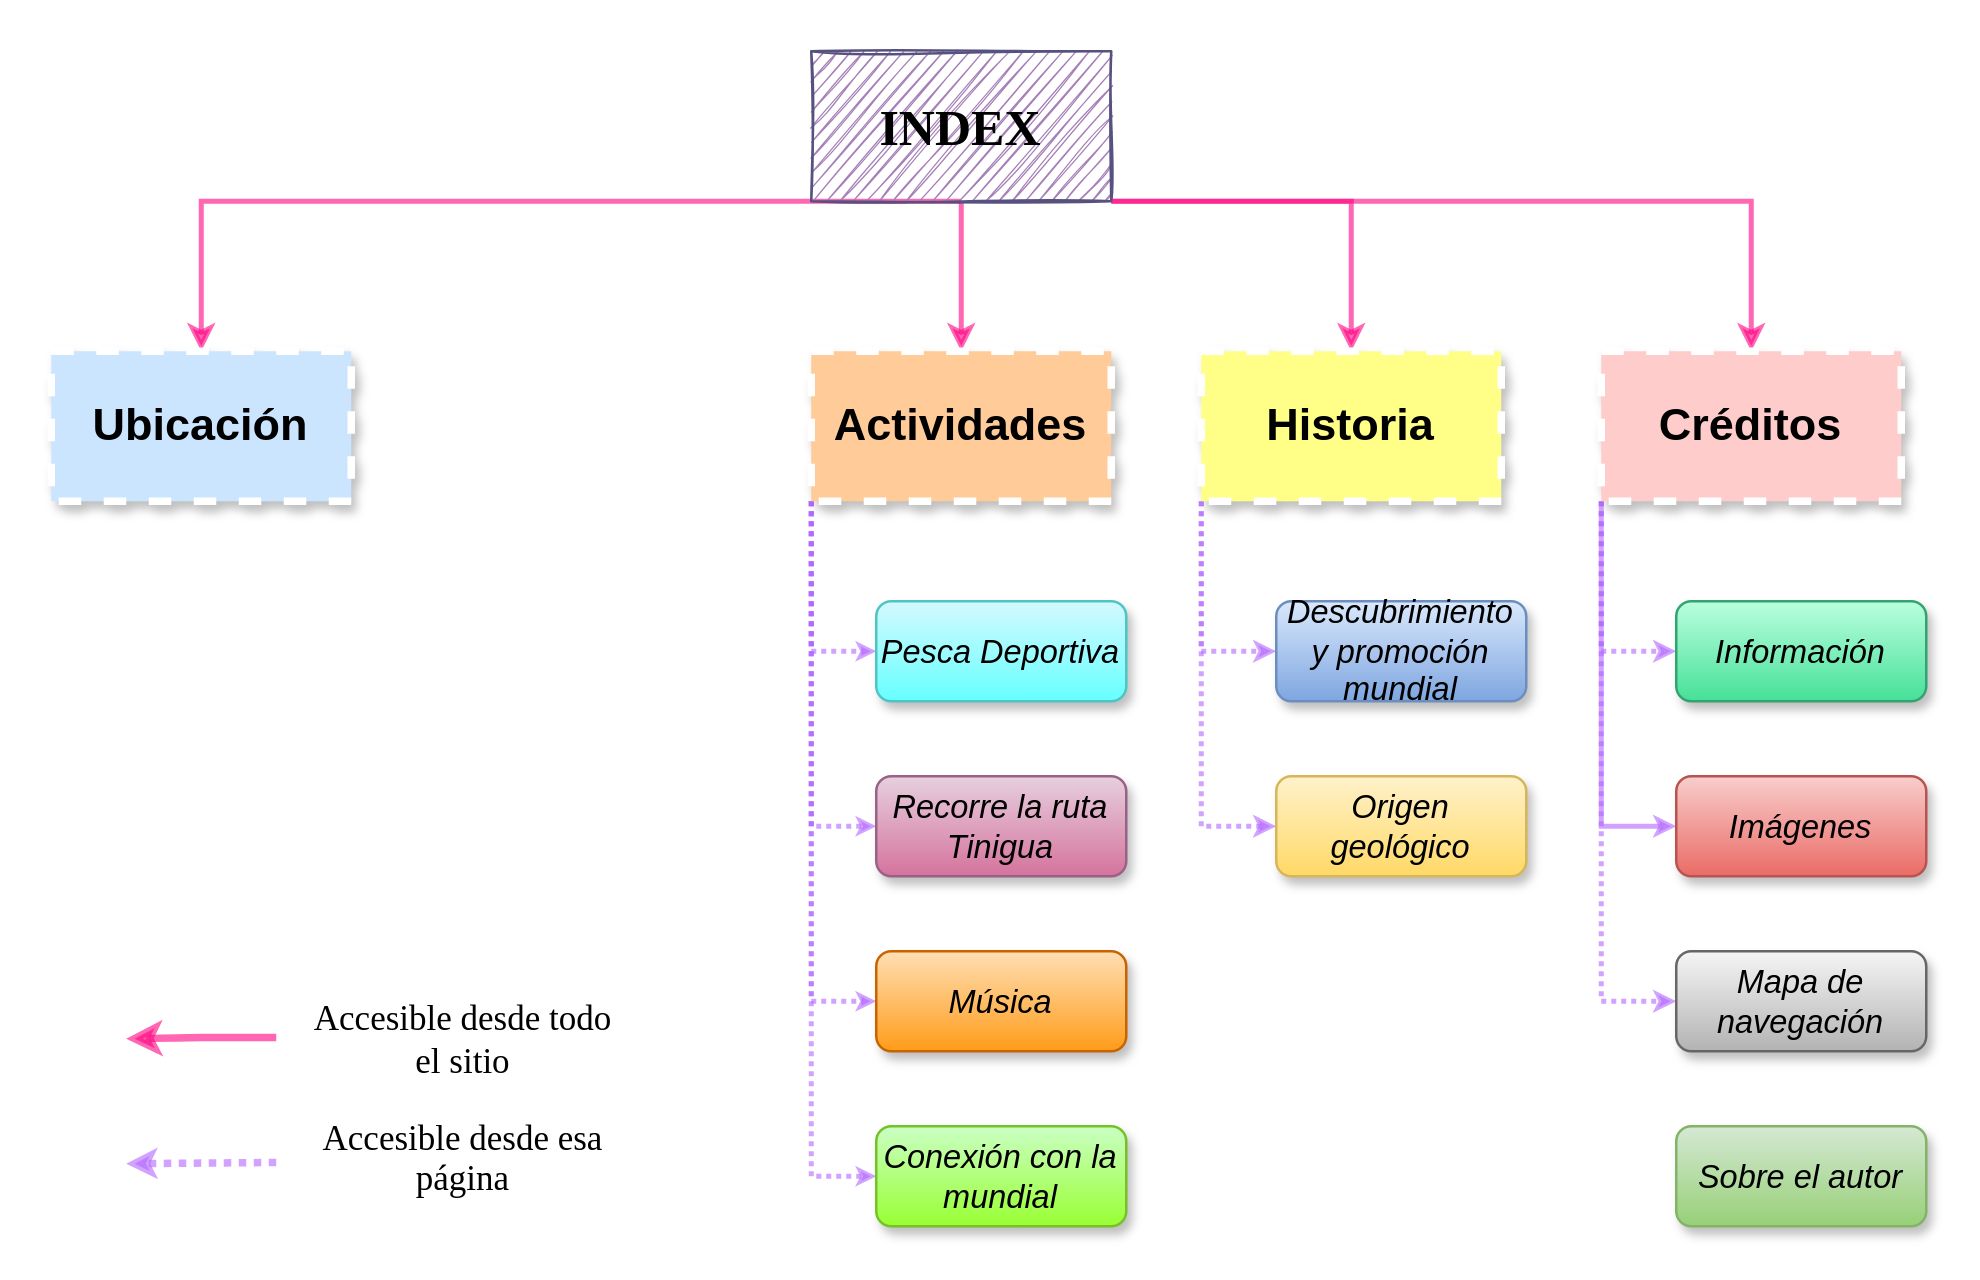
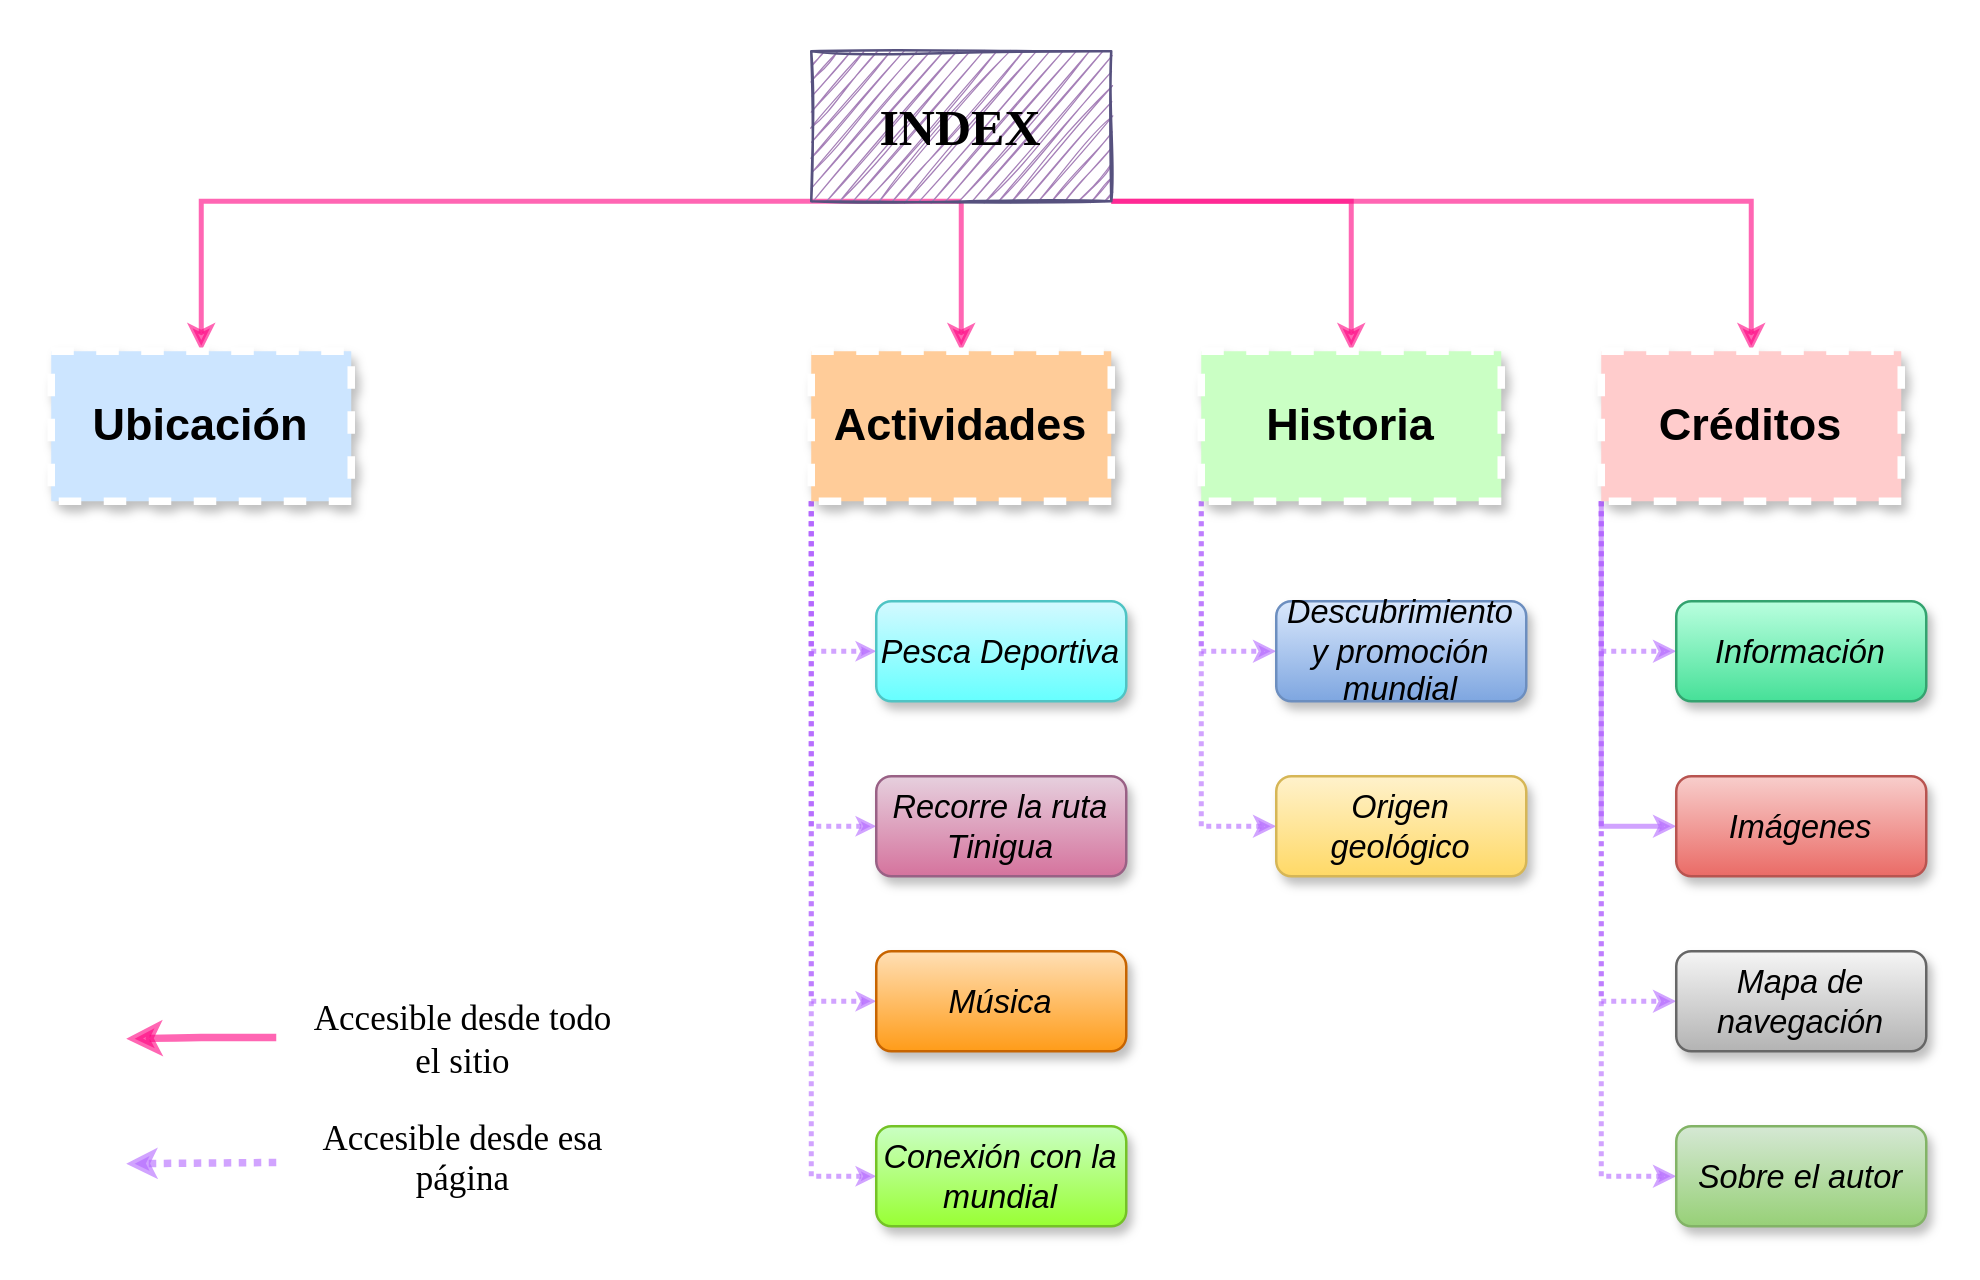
node "Historia": fillcolor #ffff88 -> #caffc4
edge "Créditos" -> "Sobre el autor": added
